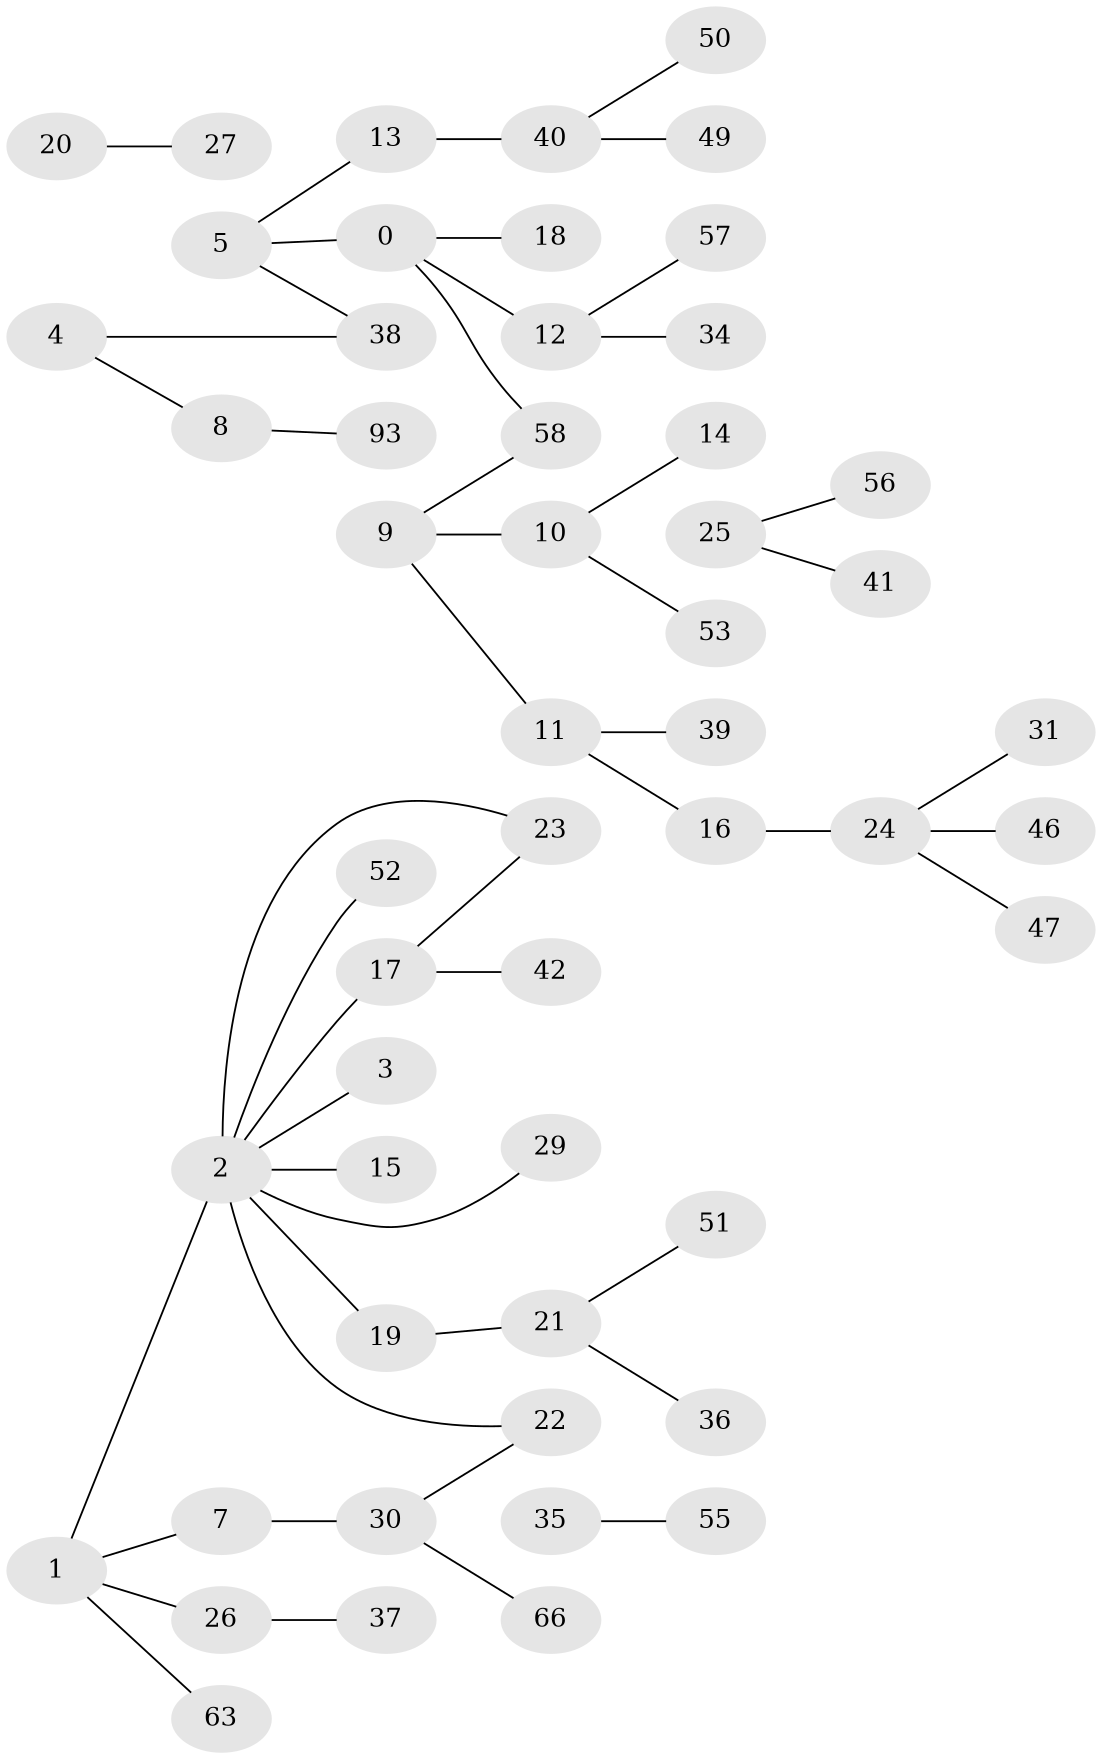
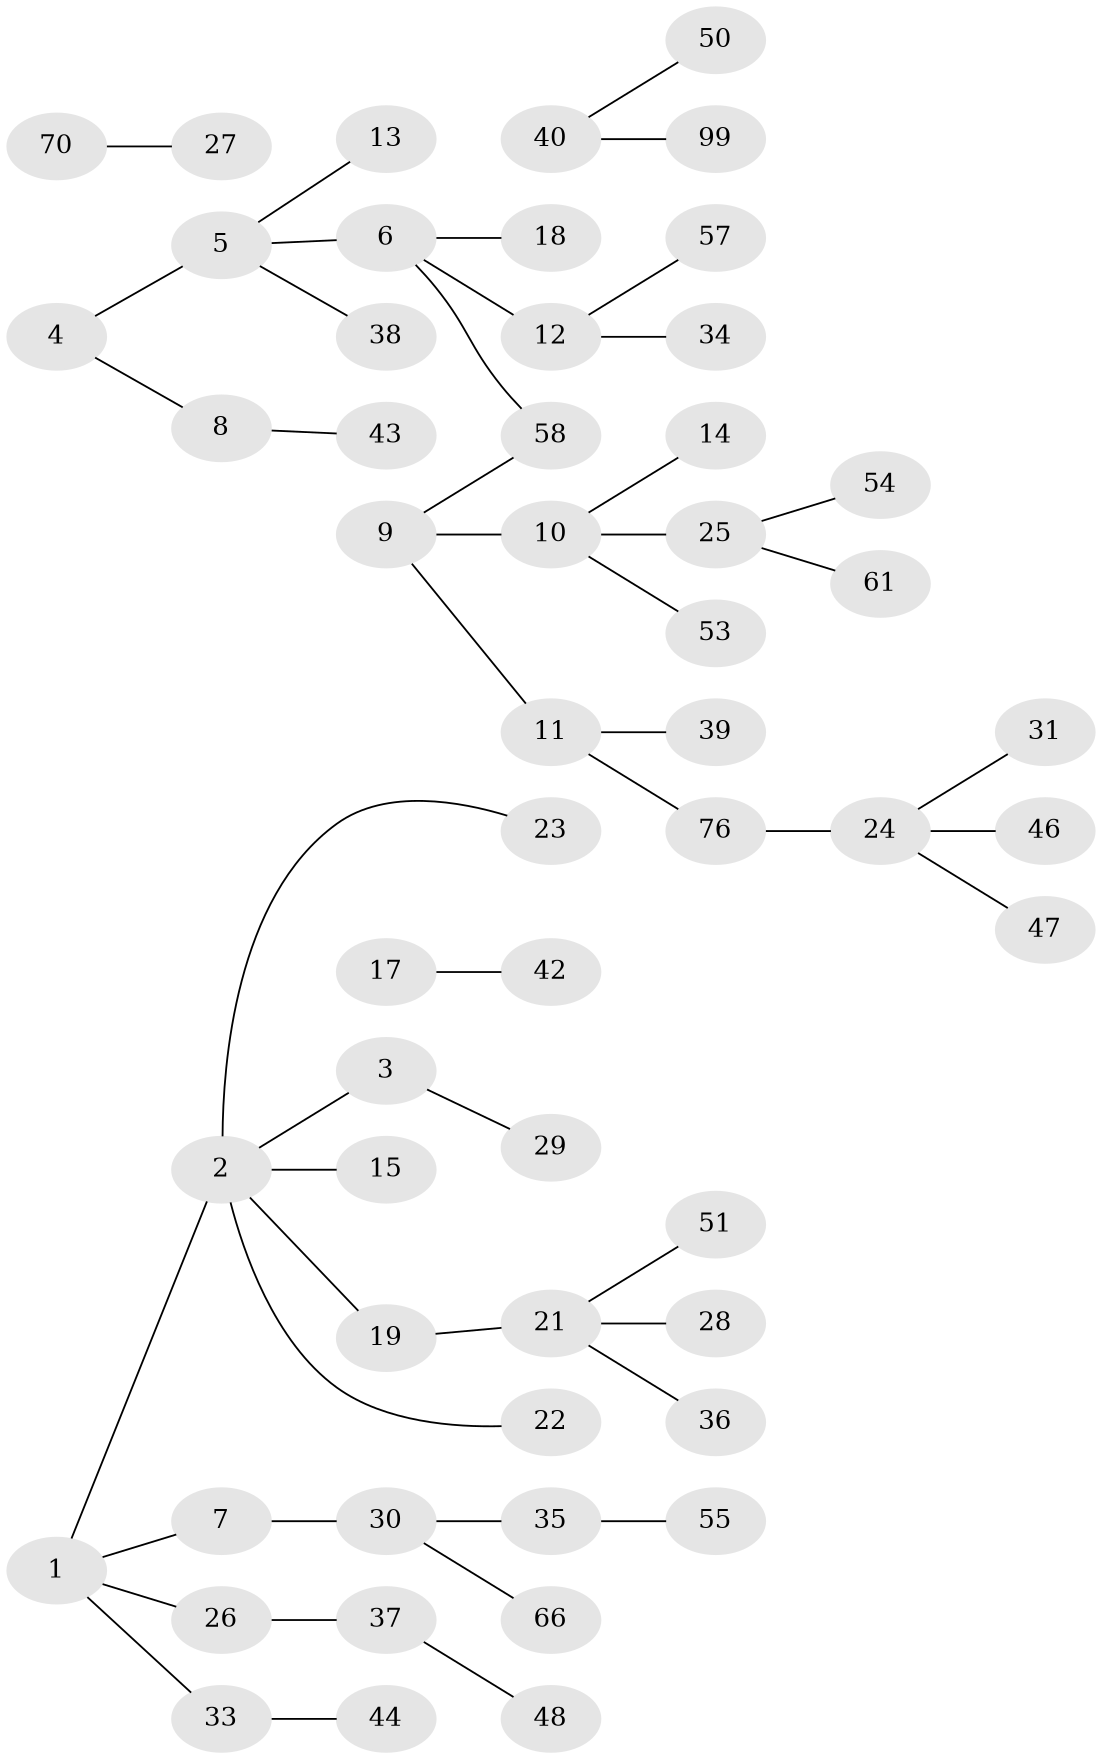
edge "13" -- "40": removed
node "49": label "49" -> "99"
node "20": label "20" -> "70"
node "0": label "0" -> "6"
edge "4" -- "38": now "4" -- "5"
node "93": label "93" -> "43"
node "56": label "56" -> "54"
edge "10" -- "25": added
node "41": label "41" -> "61"
node "16": label "16" -> "76"
node "52": removed
edge "23" -- "17": removed
edge "17" -- "2": removed
edge "29" -- "2": now "29" -- "3"
node "28": added
edge "22" -- "30": now "35" -- "30"
node "63": label "63" -> "33"
node "44": added
node "48": added
